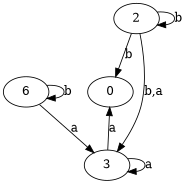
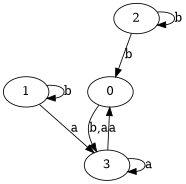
edge "2" -> "3": now "0" -> "3"
node "6": label "6" -> "1"
